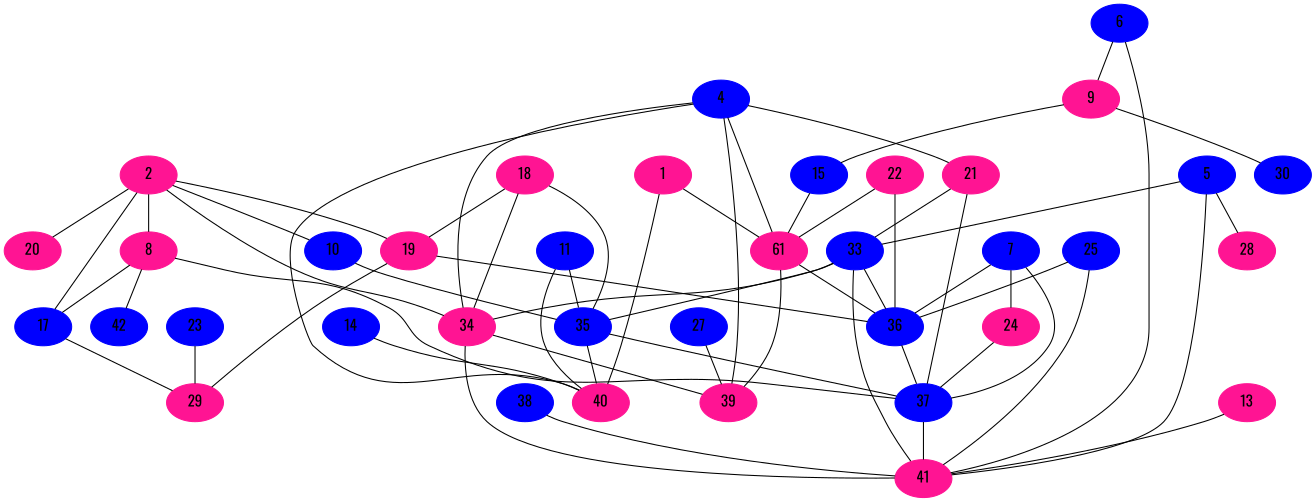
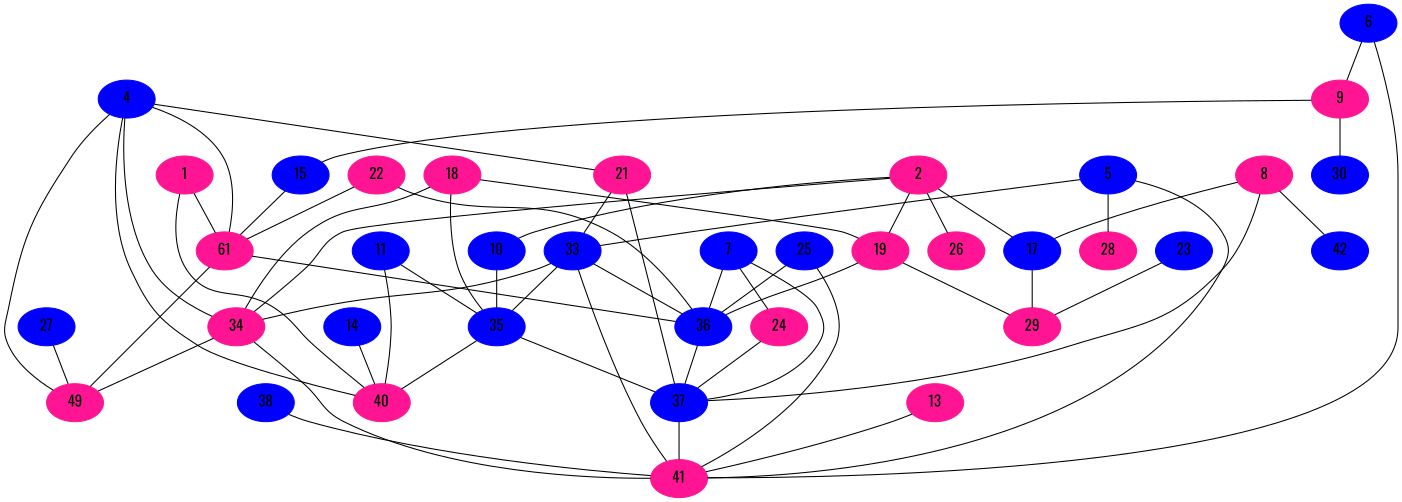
edge "2" -- "8": removed
node "20": label "20" -> "26"
node "39": label "39" -> "49"
